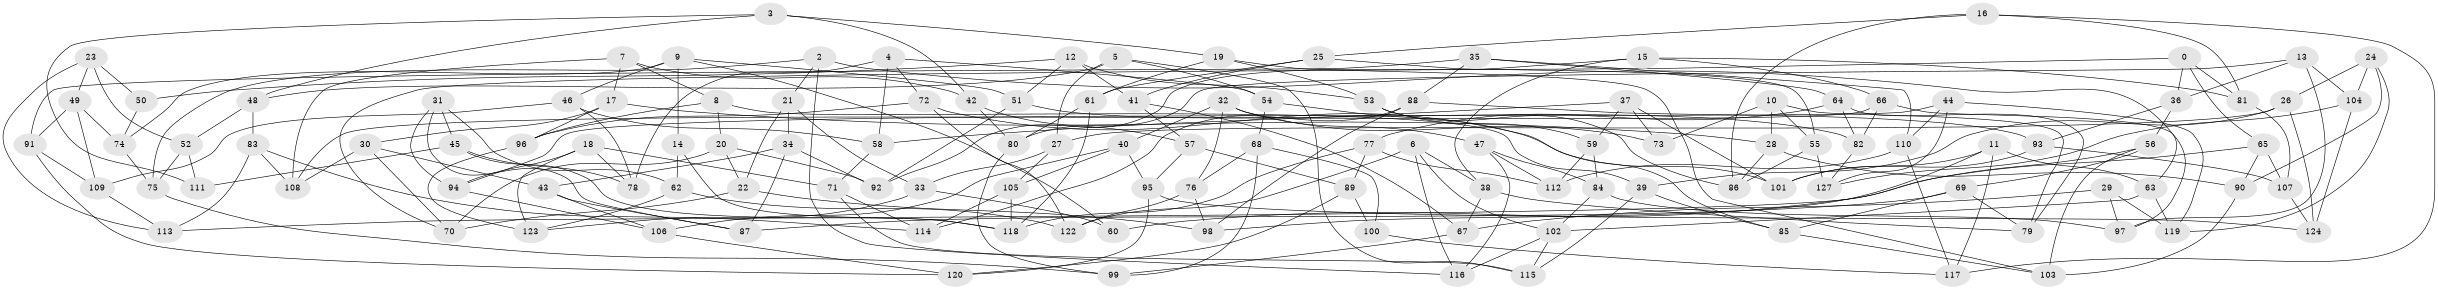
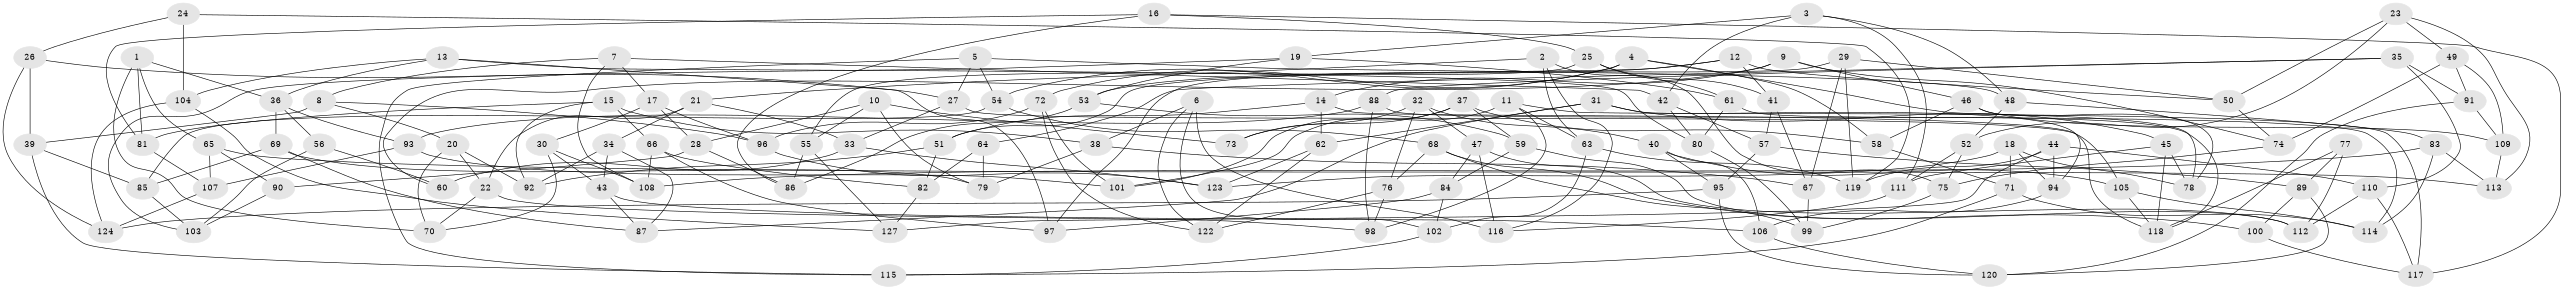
node "0": label "0" -> "1"
edge "9" -- "51": now "14" -- "51"
edge "29" -- "50": added
edge "64" -- "77": removed
edge "24" -- "90": removed
edge "56" -- "69": now "36" -- "69"
edge "102" -- "116": now "111" -- "116"
